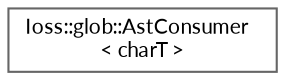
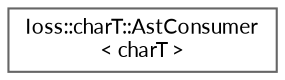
node "Ioss::glob::AstConsumer < charT >": label "Ioss::glob::AstConsumer < charT >" -> "Ioss::charT::AstConsumer < charT >"
